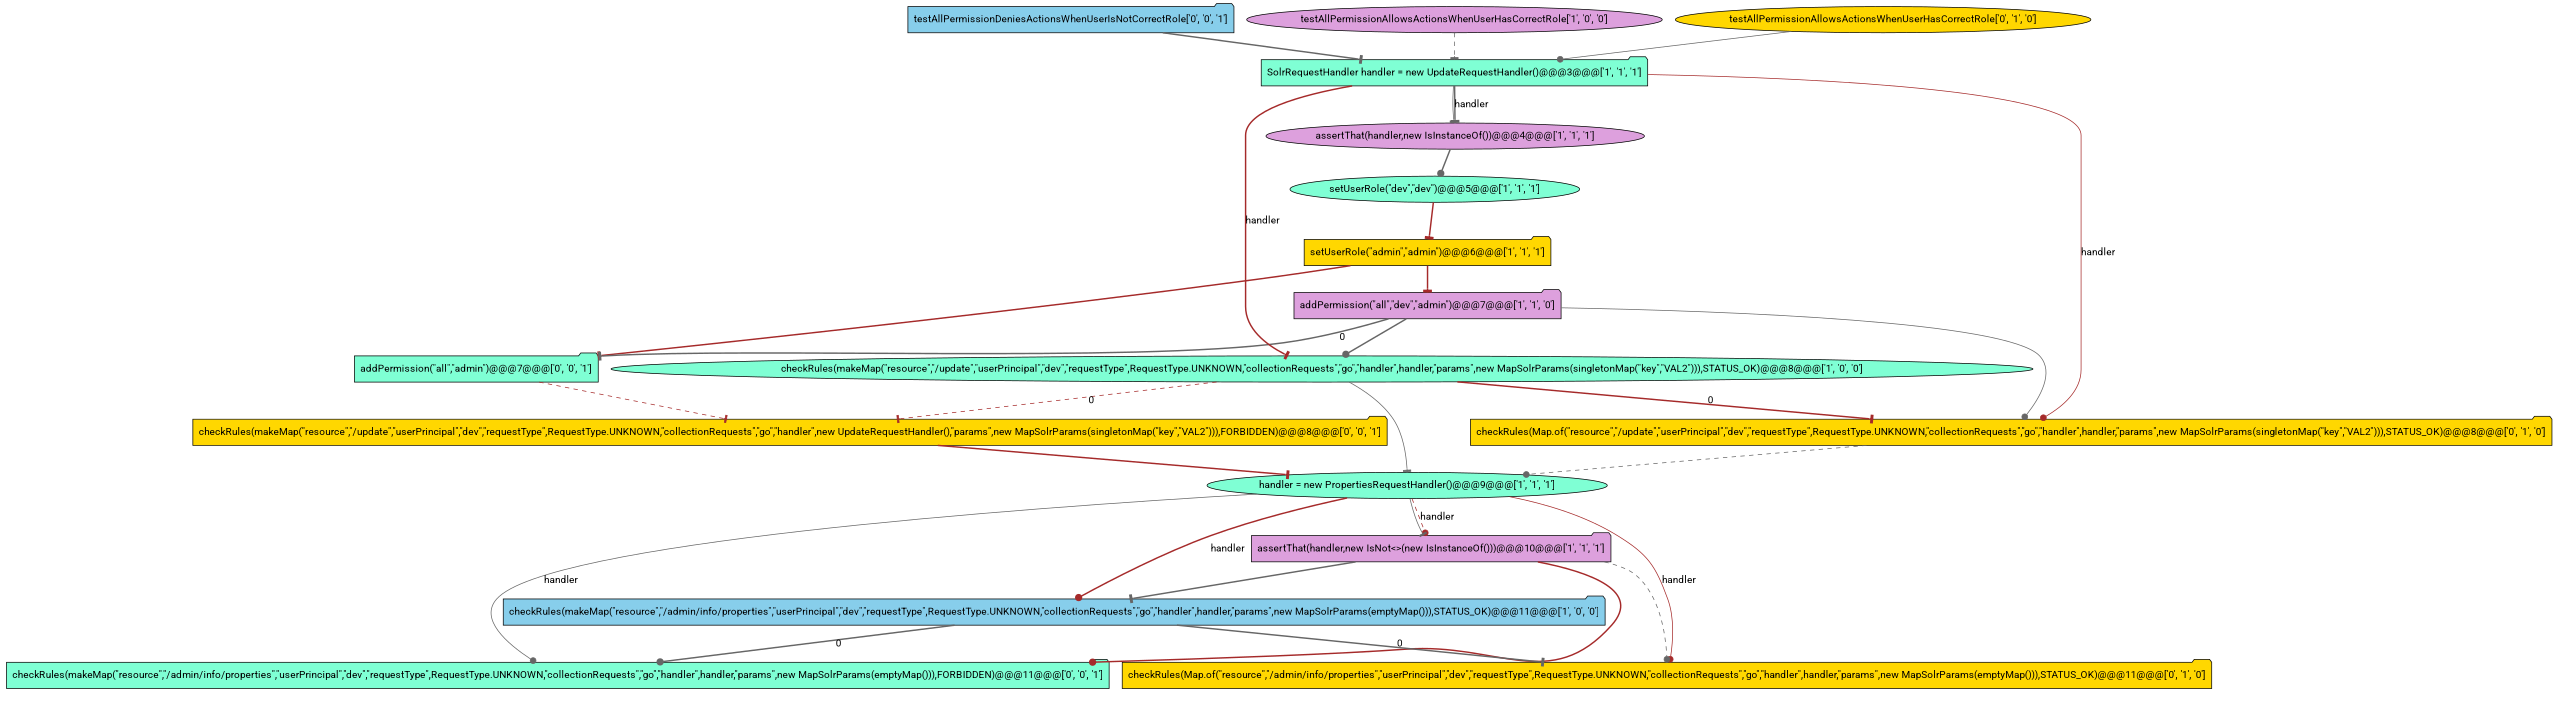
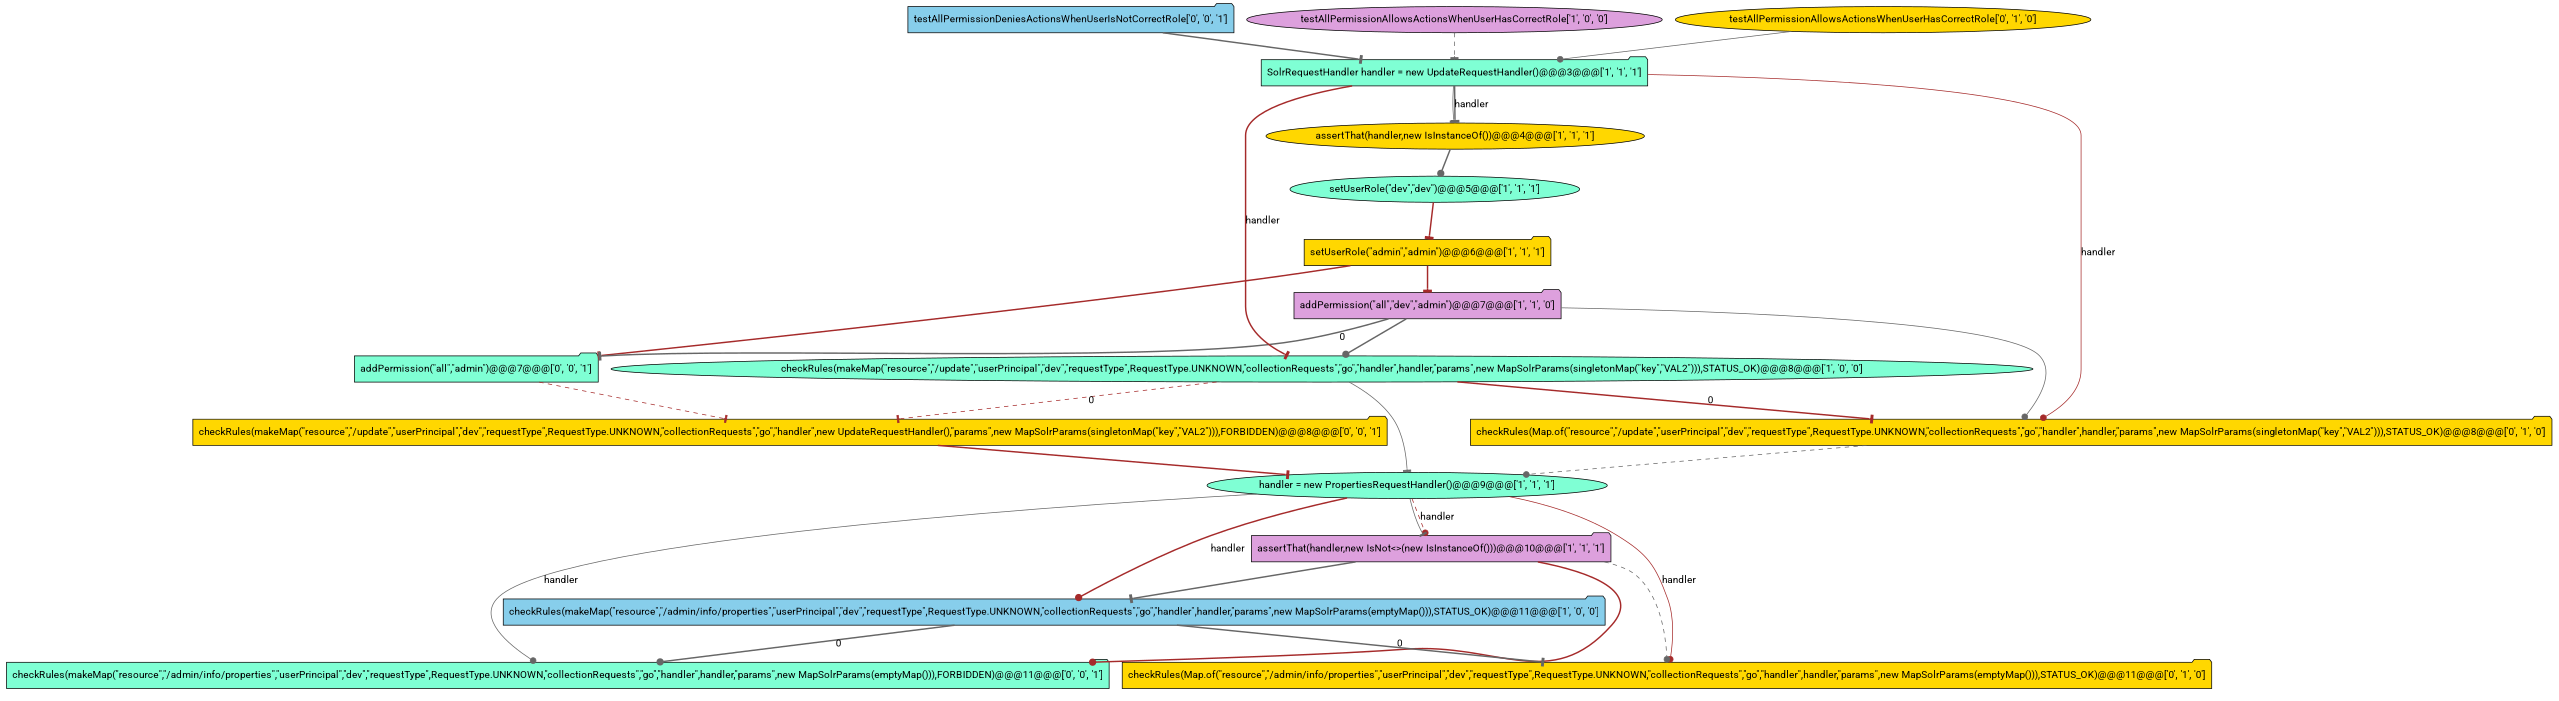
node "assertThat(handler,new IsInstanceOf())@@@4@@@['1', '1', '1']": fillcolor plum -> gold
